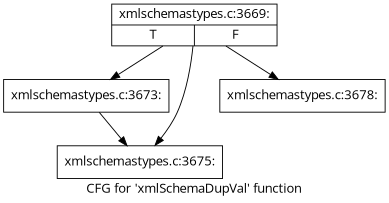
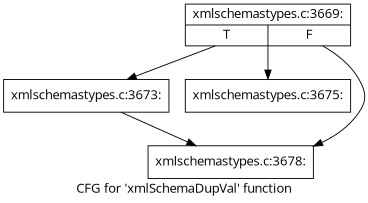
edge "xmlschemastypes.c:3673:" -> "xmlschemastypes.c:3675:": now "xmlschemastypes.c:3673:" -> "xmlschemastypes.c:3678:"
